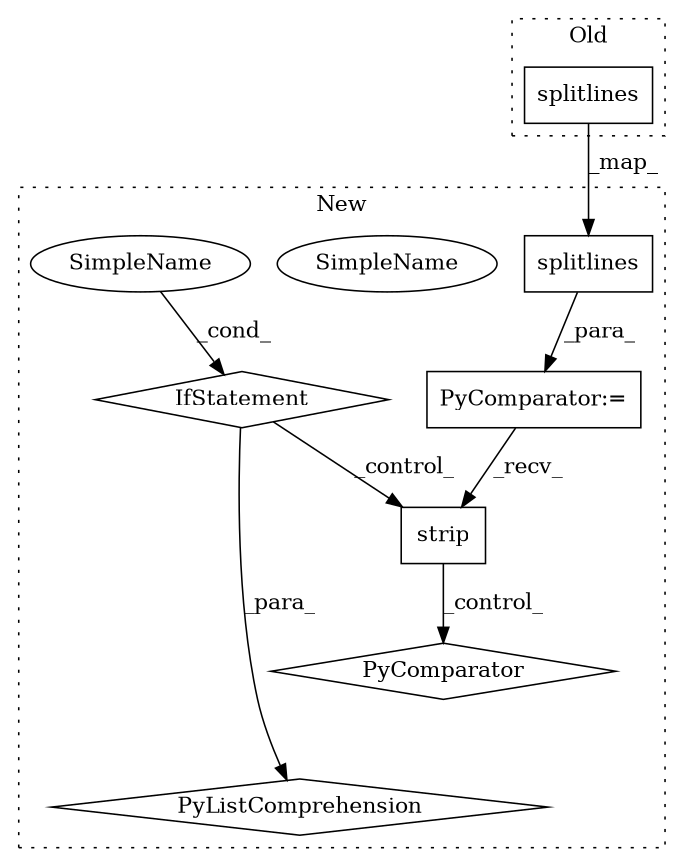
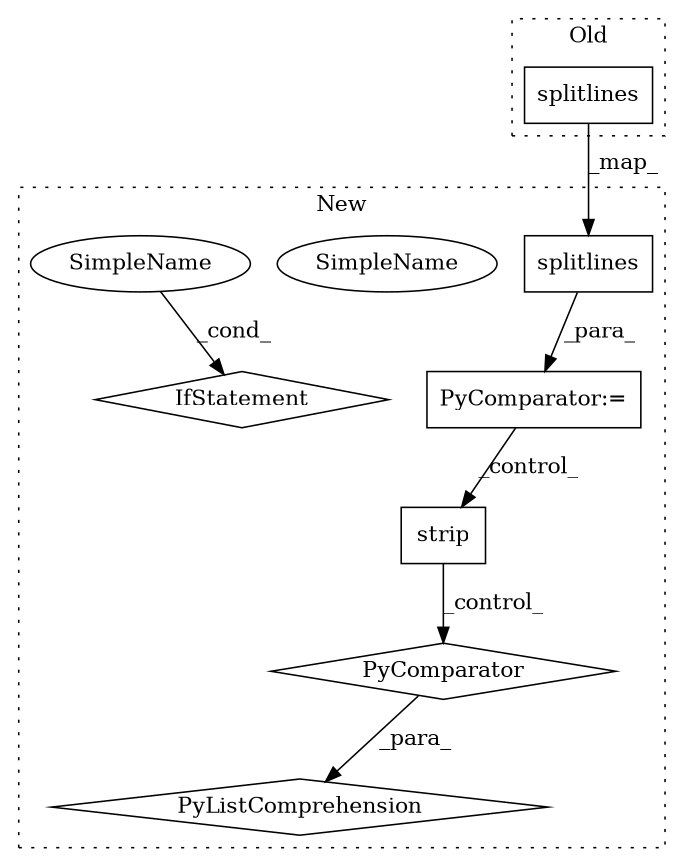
edge "IfStatement" -> "strip": removed, label "_control_"
edge "PyComparator:=" -> "strip": label "_recv_" -> "_control_"
edge "IfStatement" -> "PyListComprehension": now "PyComparator" -> "PyListComprehension"
